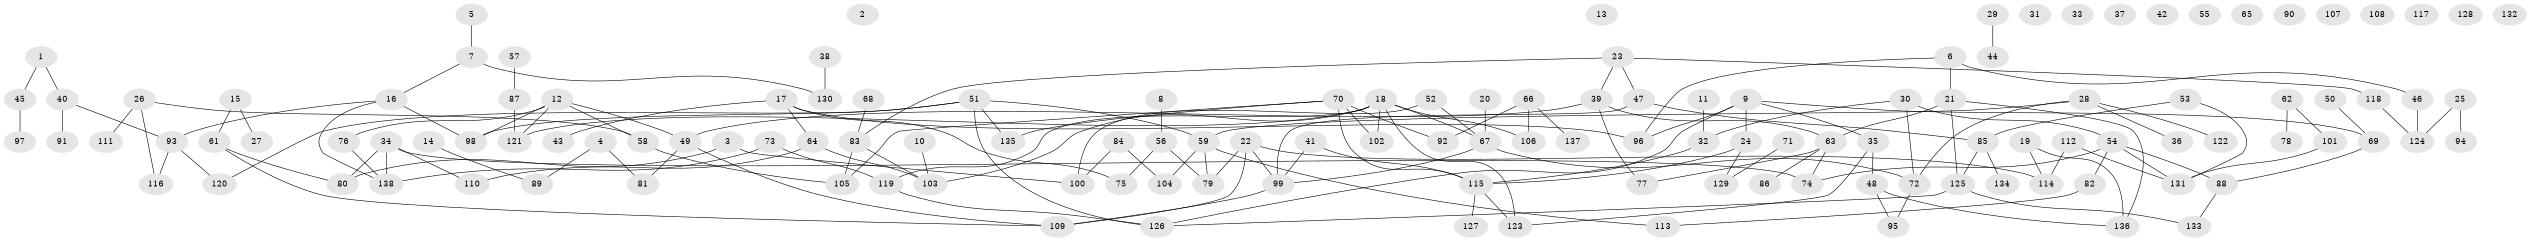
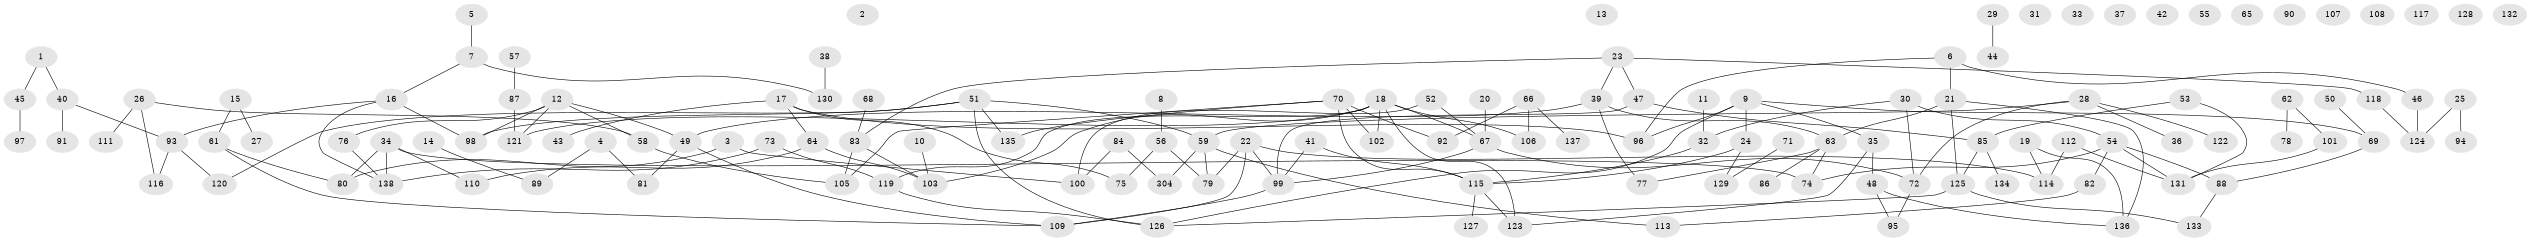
node "104": label "104" -> "304"
